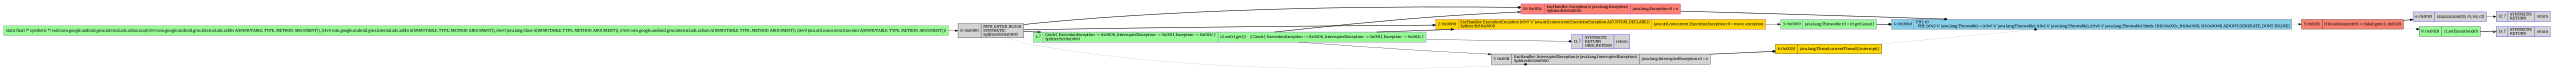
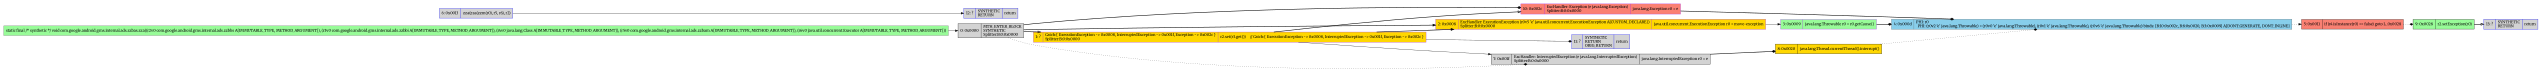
edge "5: 0x0011" -> "6: 0x0013": removed
node "1: ?": fillcolor palegreen -> gold
